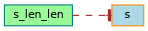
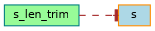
node "s_len_len": label "s_len_len" -> "s_len_trim"
